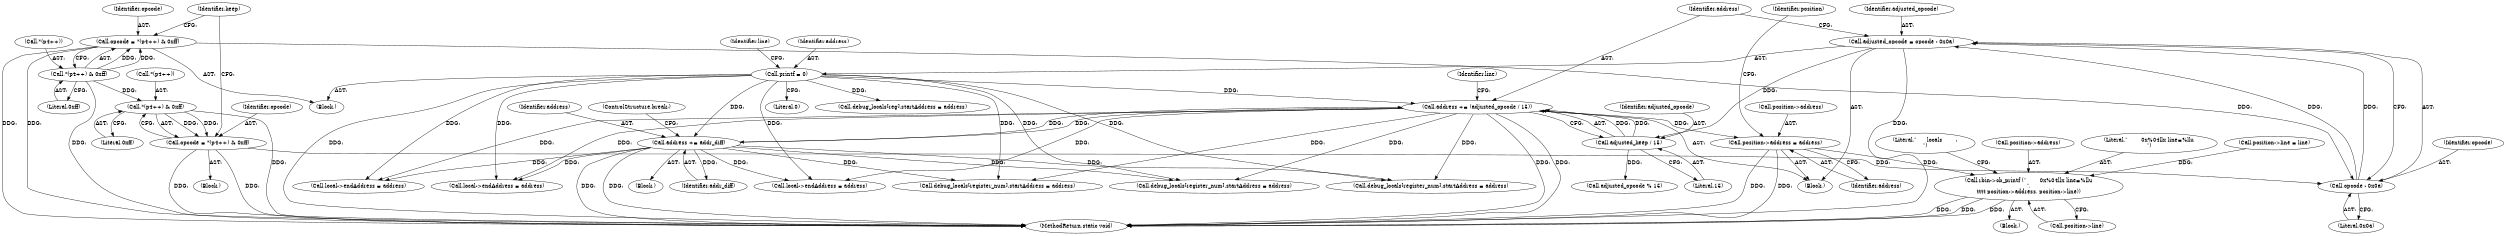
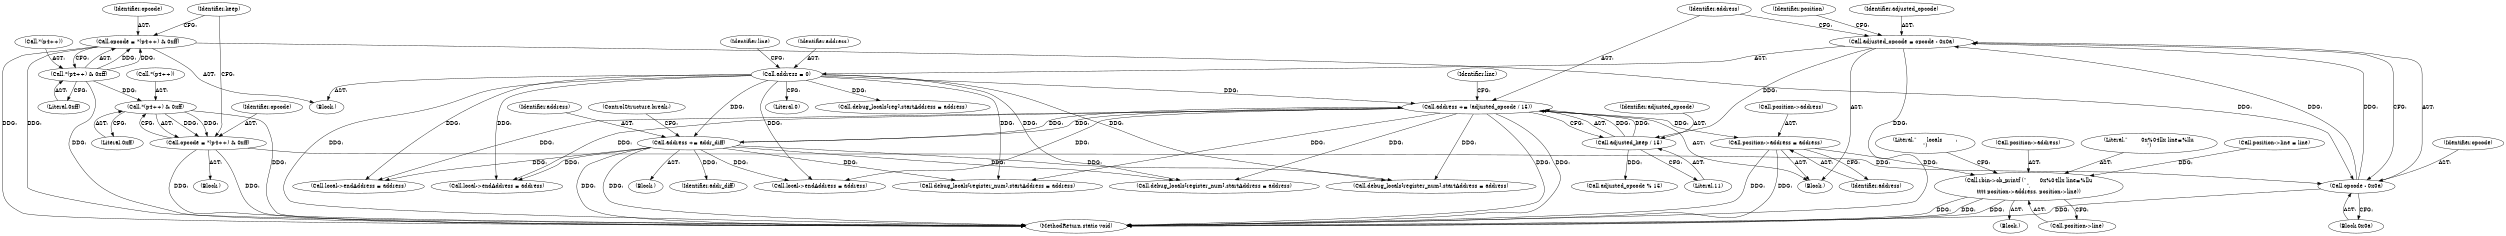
edge "(Identifier,position)" -> "(Call,position->address = address)": now "(Identifier,position)" -> "(Call,adjusted_opcode = opcode - 0x0a)"
node "(Call,printf = 0)": label "(Call,printf = 0)" -> "(Call,address = 0)"
edge "(Identifier,addr_diff)" -> "(Call,address += addr_diff)": removed, label "AST:"
node "(Literal,15)": label "(Literal,15)" -> "(Literal,11)"
edge "(Call,opcode - 0x0a)" -> "(MethodReturn,static void)": added, label "DDG:"
node "(Literal,0x0a)": label "(Literal,0x0a)" -> "(Block,0x0a)"
